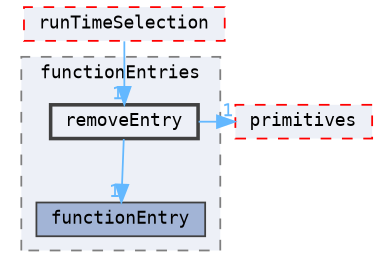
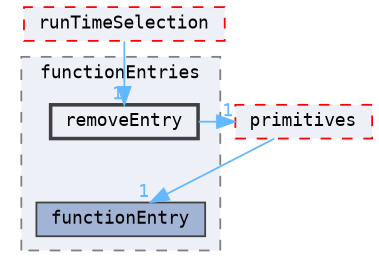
edge "removeEntry" -> "functionEntry": now "primitives" -> "functionEntry"
